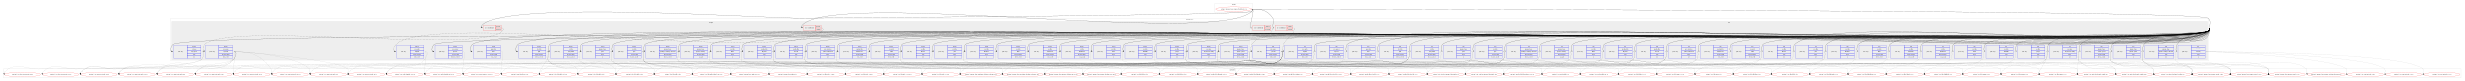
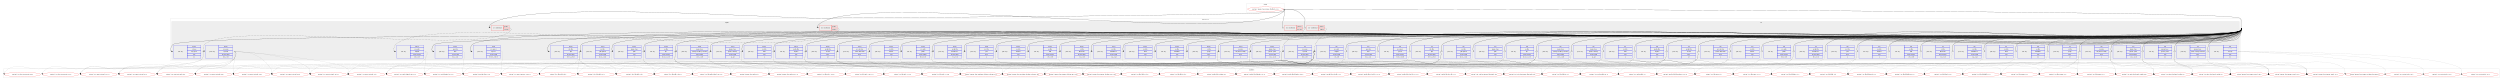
node "portage://media-libs/alsa-lib-1.2.10-r3": added
